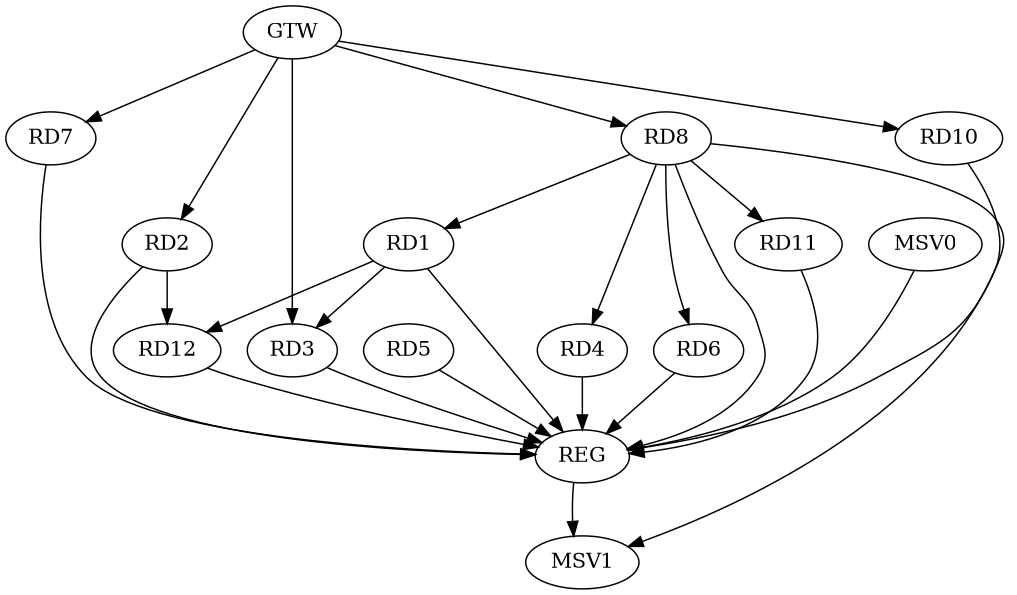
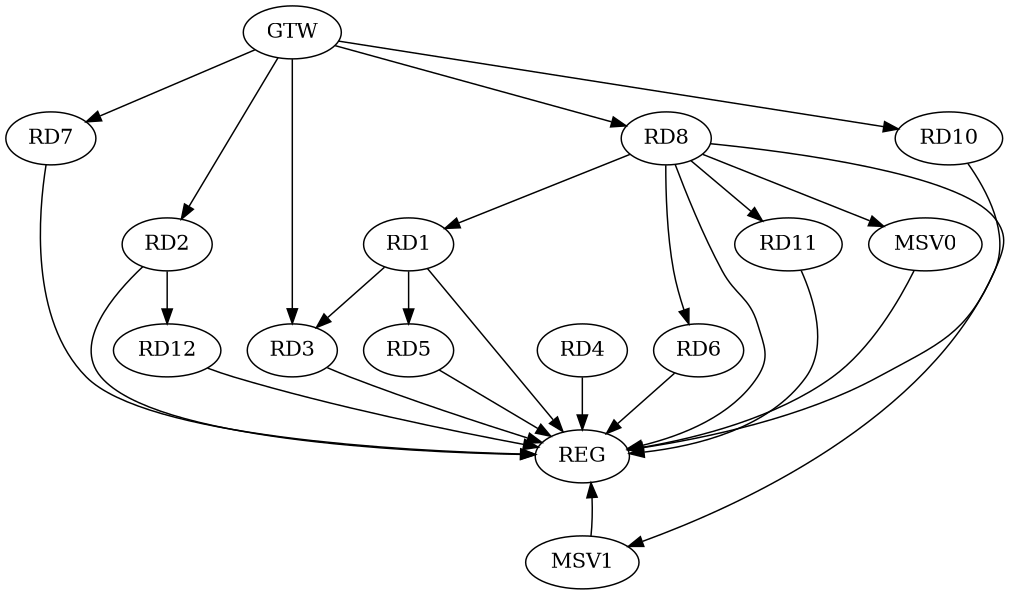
edge "RD8" -> "RD4": now "RD8" -> "MSV0"
edge "RD1" -> "RD12": now "RD1" -> "RD5"
edge "REG" -> "MSV1": reversed
